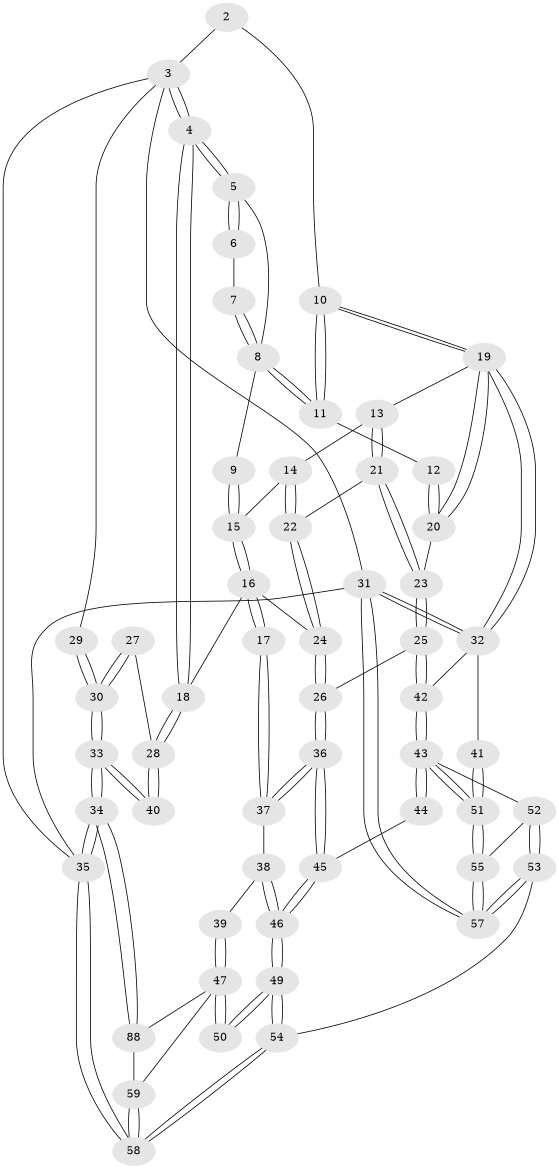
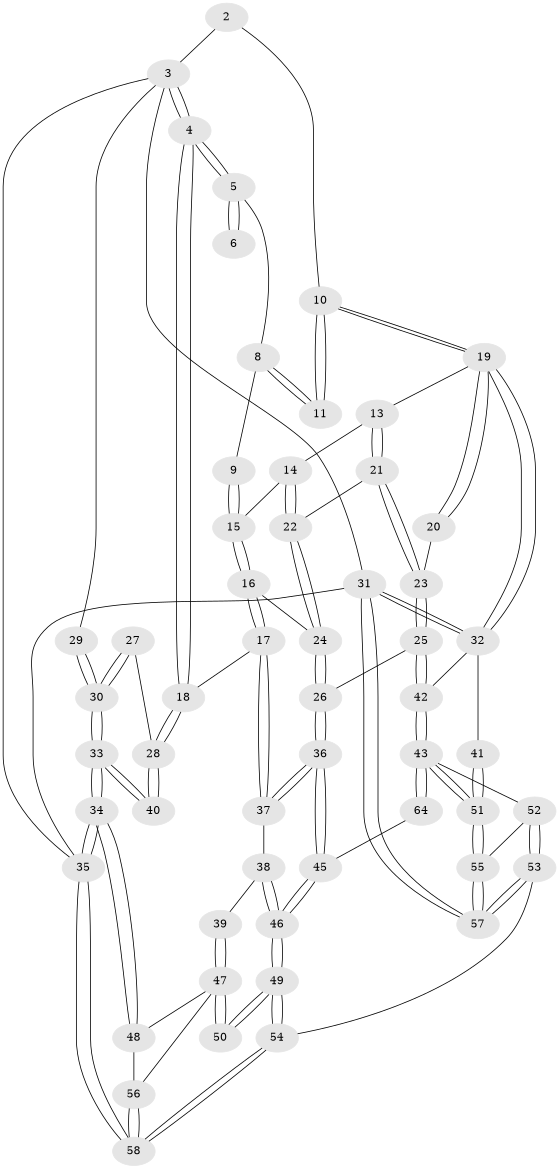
node "7": removed
node "12": removed
edge "16" -- "18": now "17" -- "18"
node "44": label "44" -> "64"
node "88": label "88" -> "48"
node "59": label "59" -> "56"
